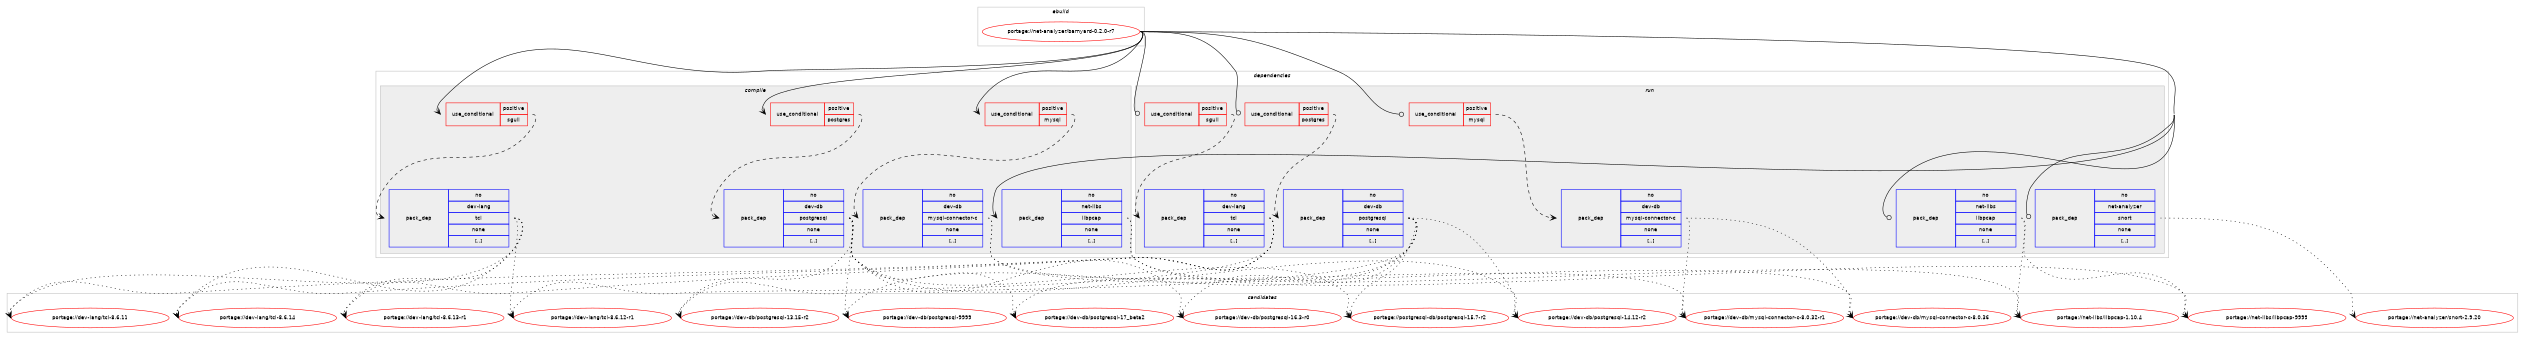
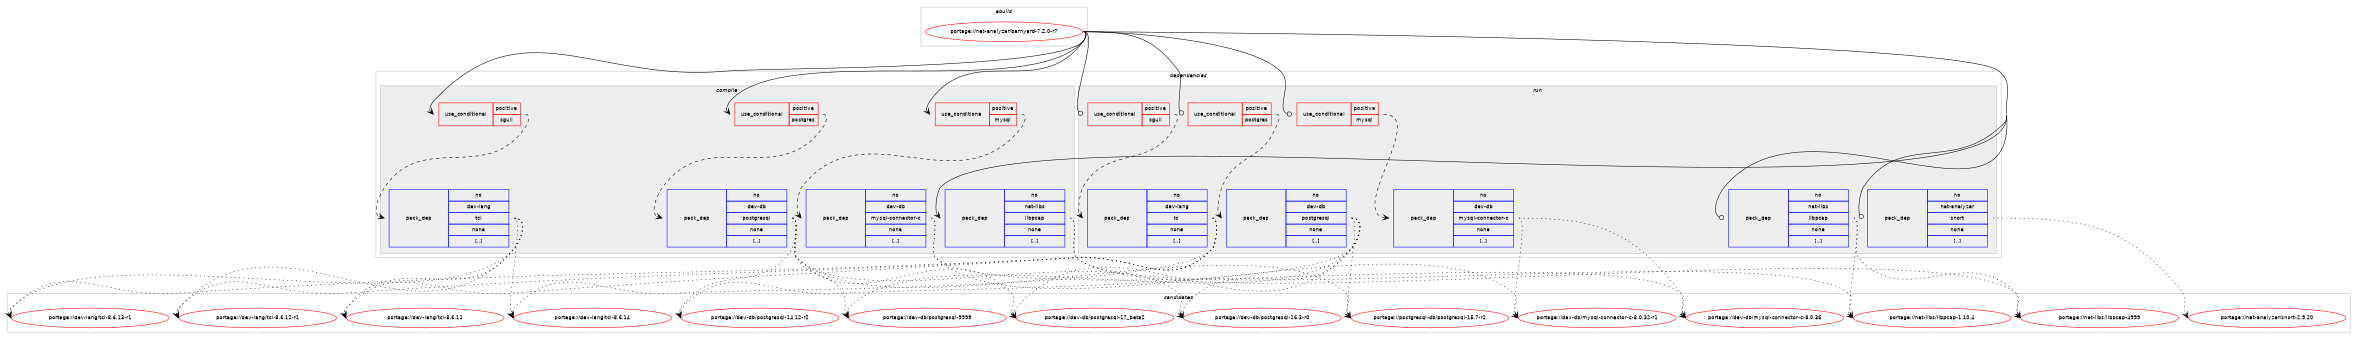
node "portage://net-analyzer/barnyard-0.2.0-r7": label "portage://net-analyzer/barnyard-0.2.0-r7" -> "portage://net-analyzer/barnyard-7.2.0-r7"
node "portage://dev-db/postgresql-13.15-r2": removed
node "portage://net-libs/libpcap-9999": label "portage://net-libs/libpcap-9999" -> "portage://net-libs/libpcap-4999"
